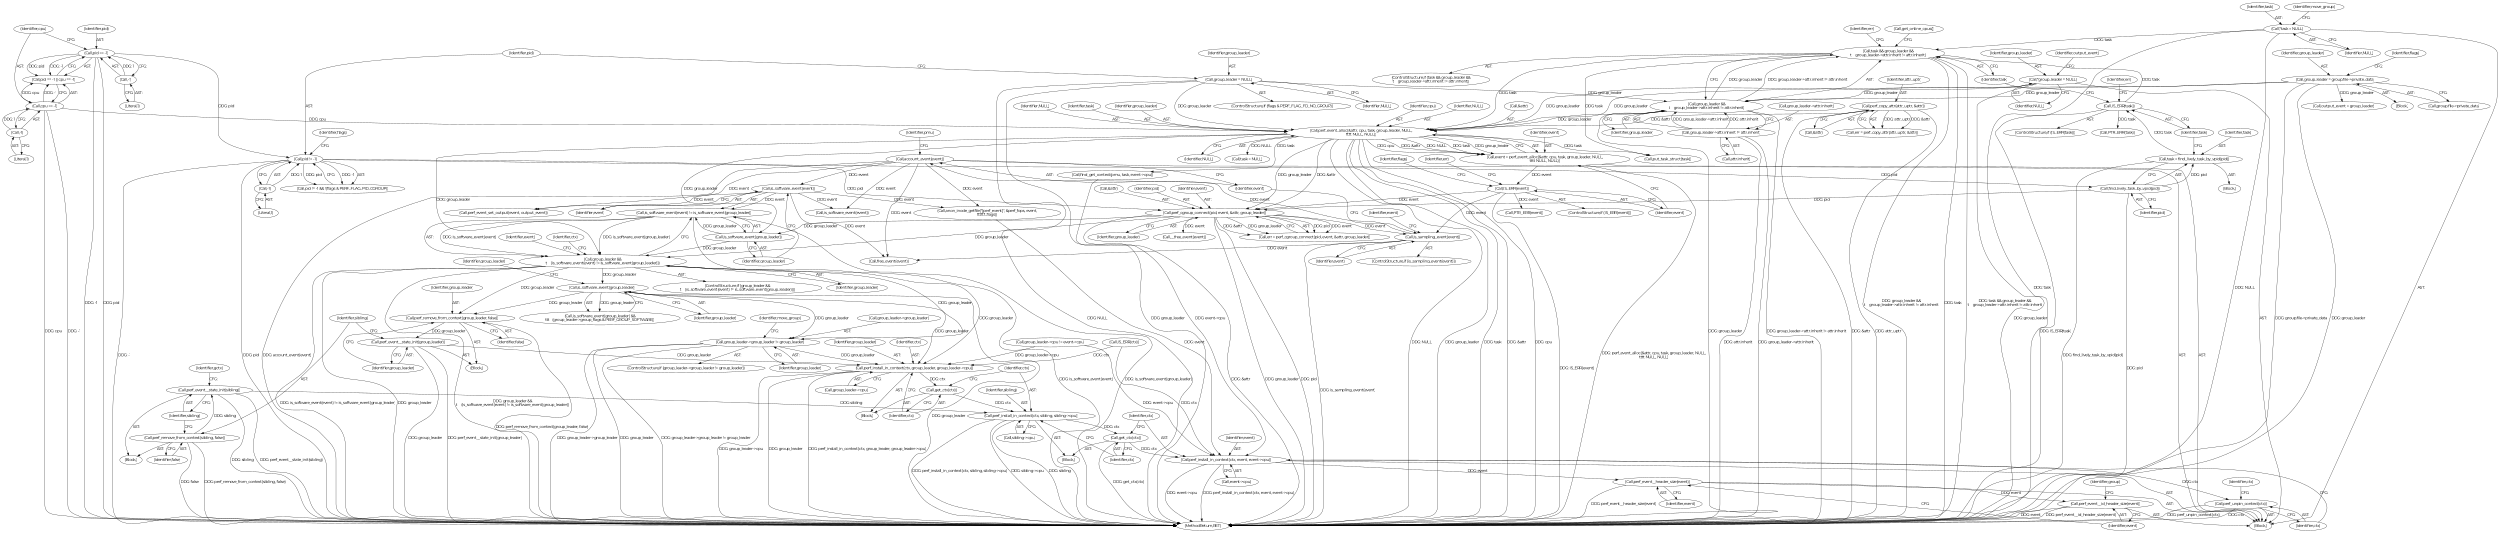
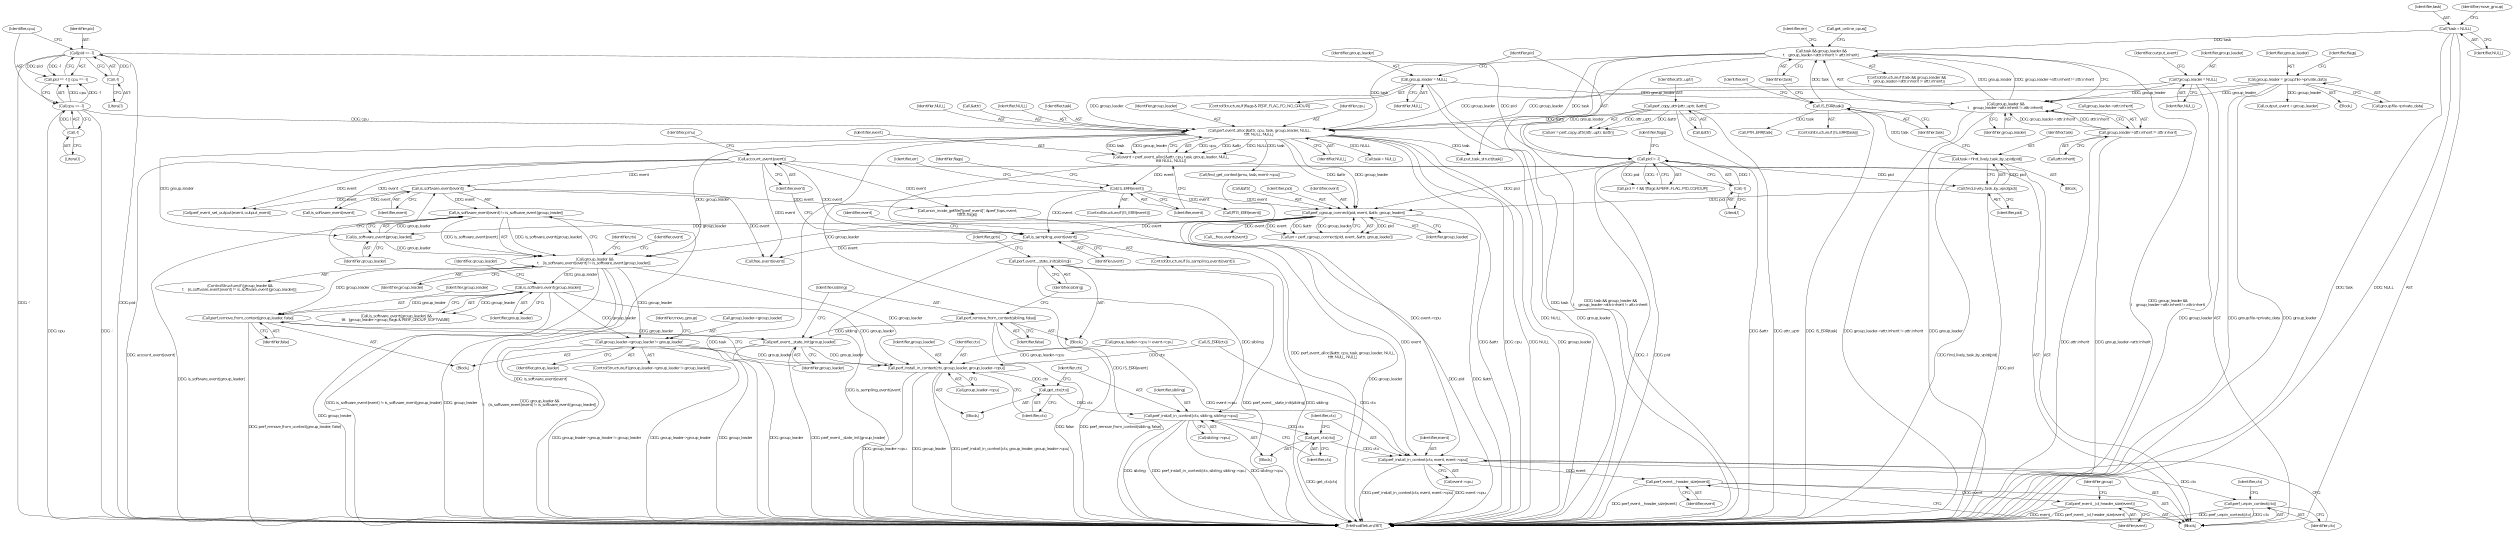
edge "(Call,err = perf_copy_attr(attr_uptr, &attr))" -> "(Call,perf_copy_attr(attr_uptr, &attr))": removed, label "CFG:"
edge "(Call,perf_remove_from_context(sibling, false))" -> "(Call,perf_event__state_init(sibling))": now "(Call,perf_remove_from_context(sibling, false))" -> "(Call,perf_event__state_init(group_leader))"
